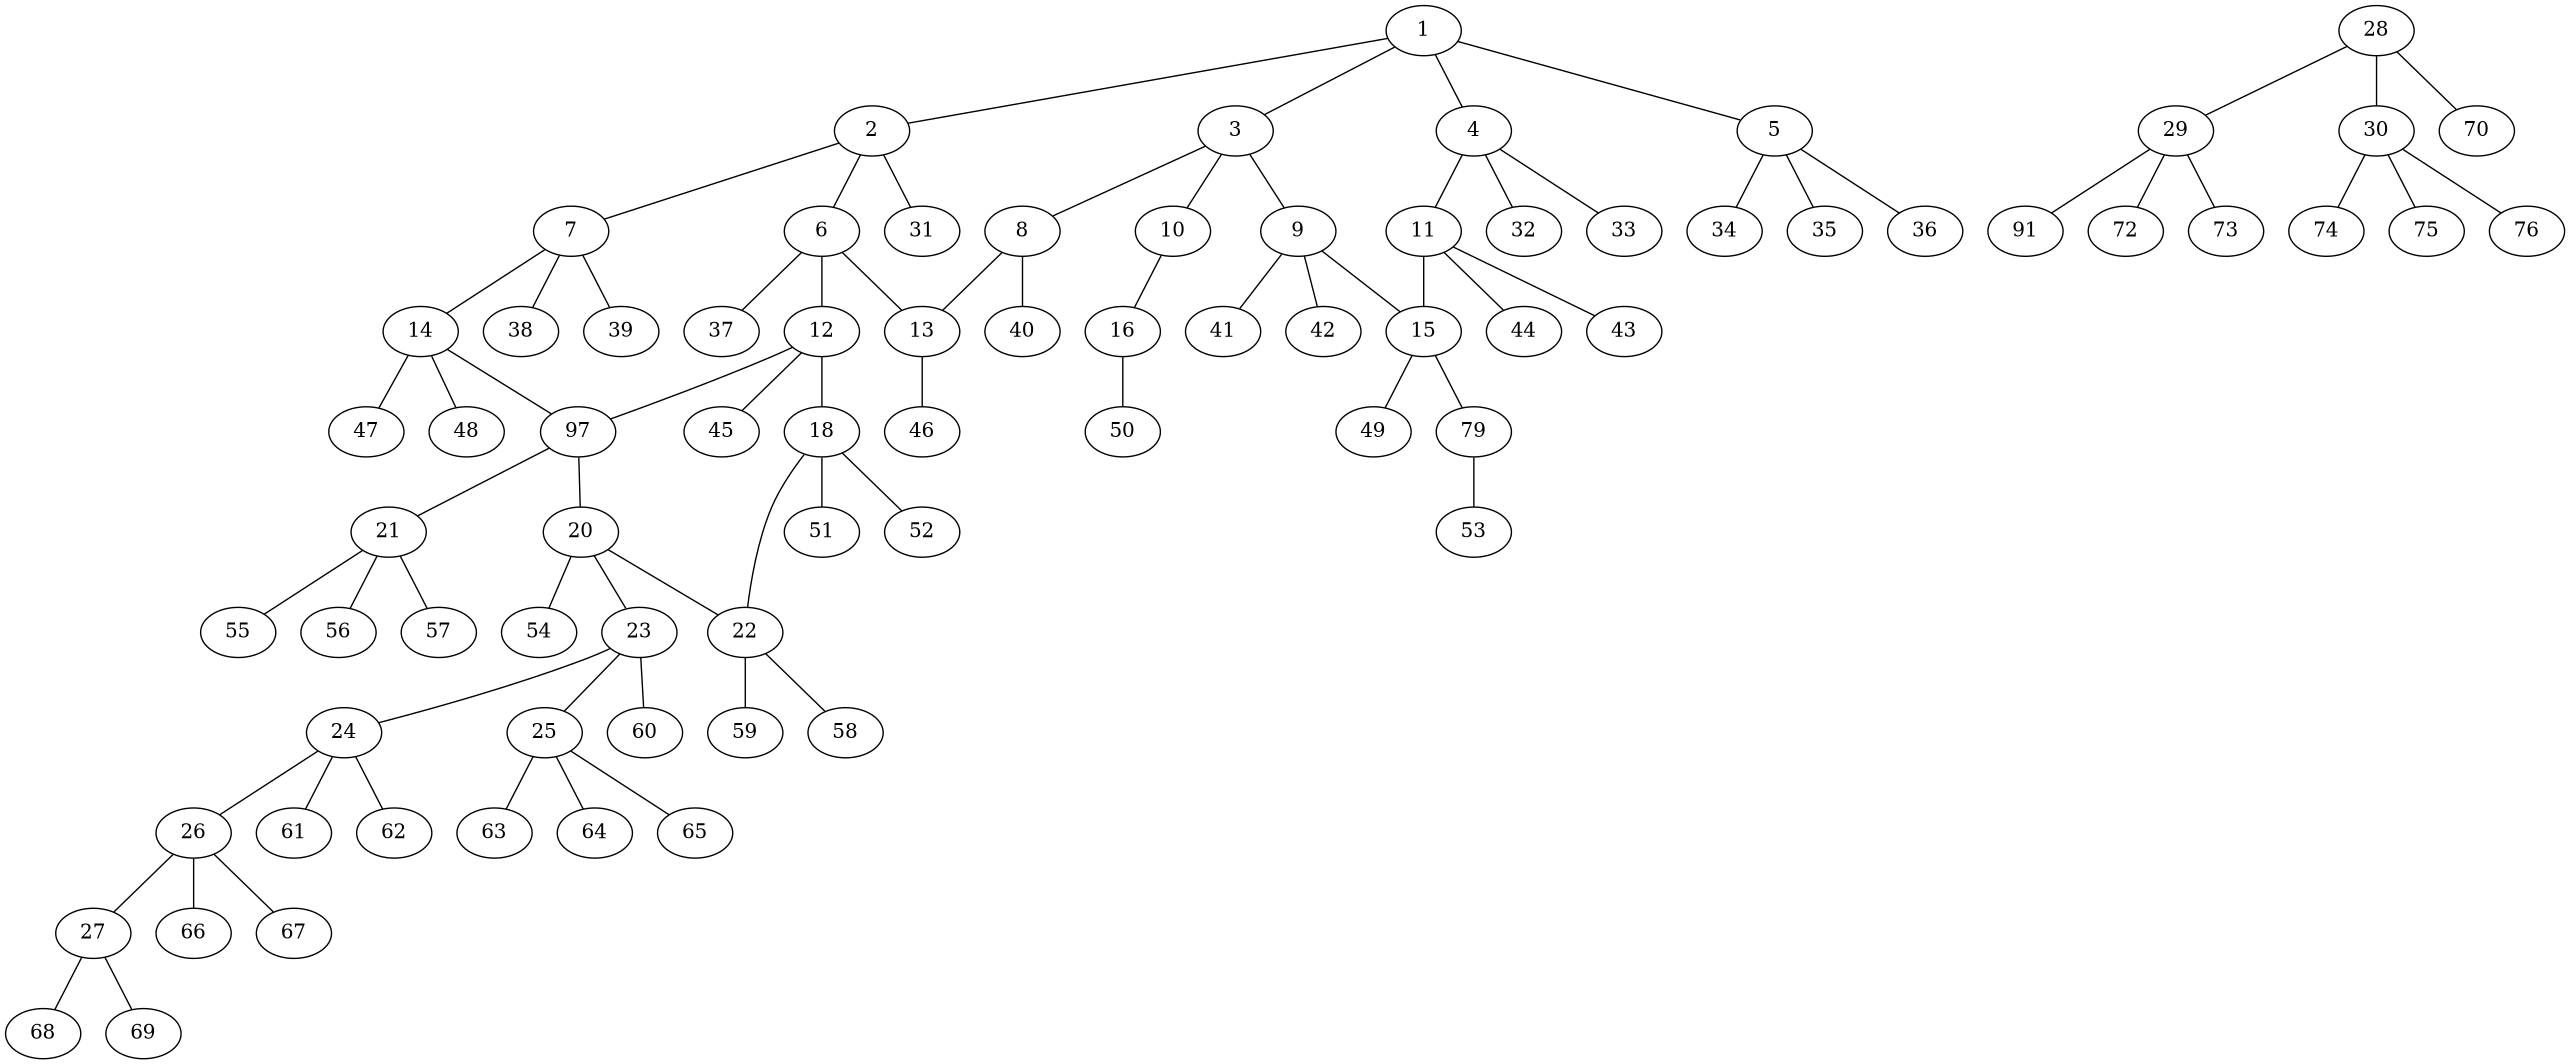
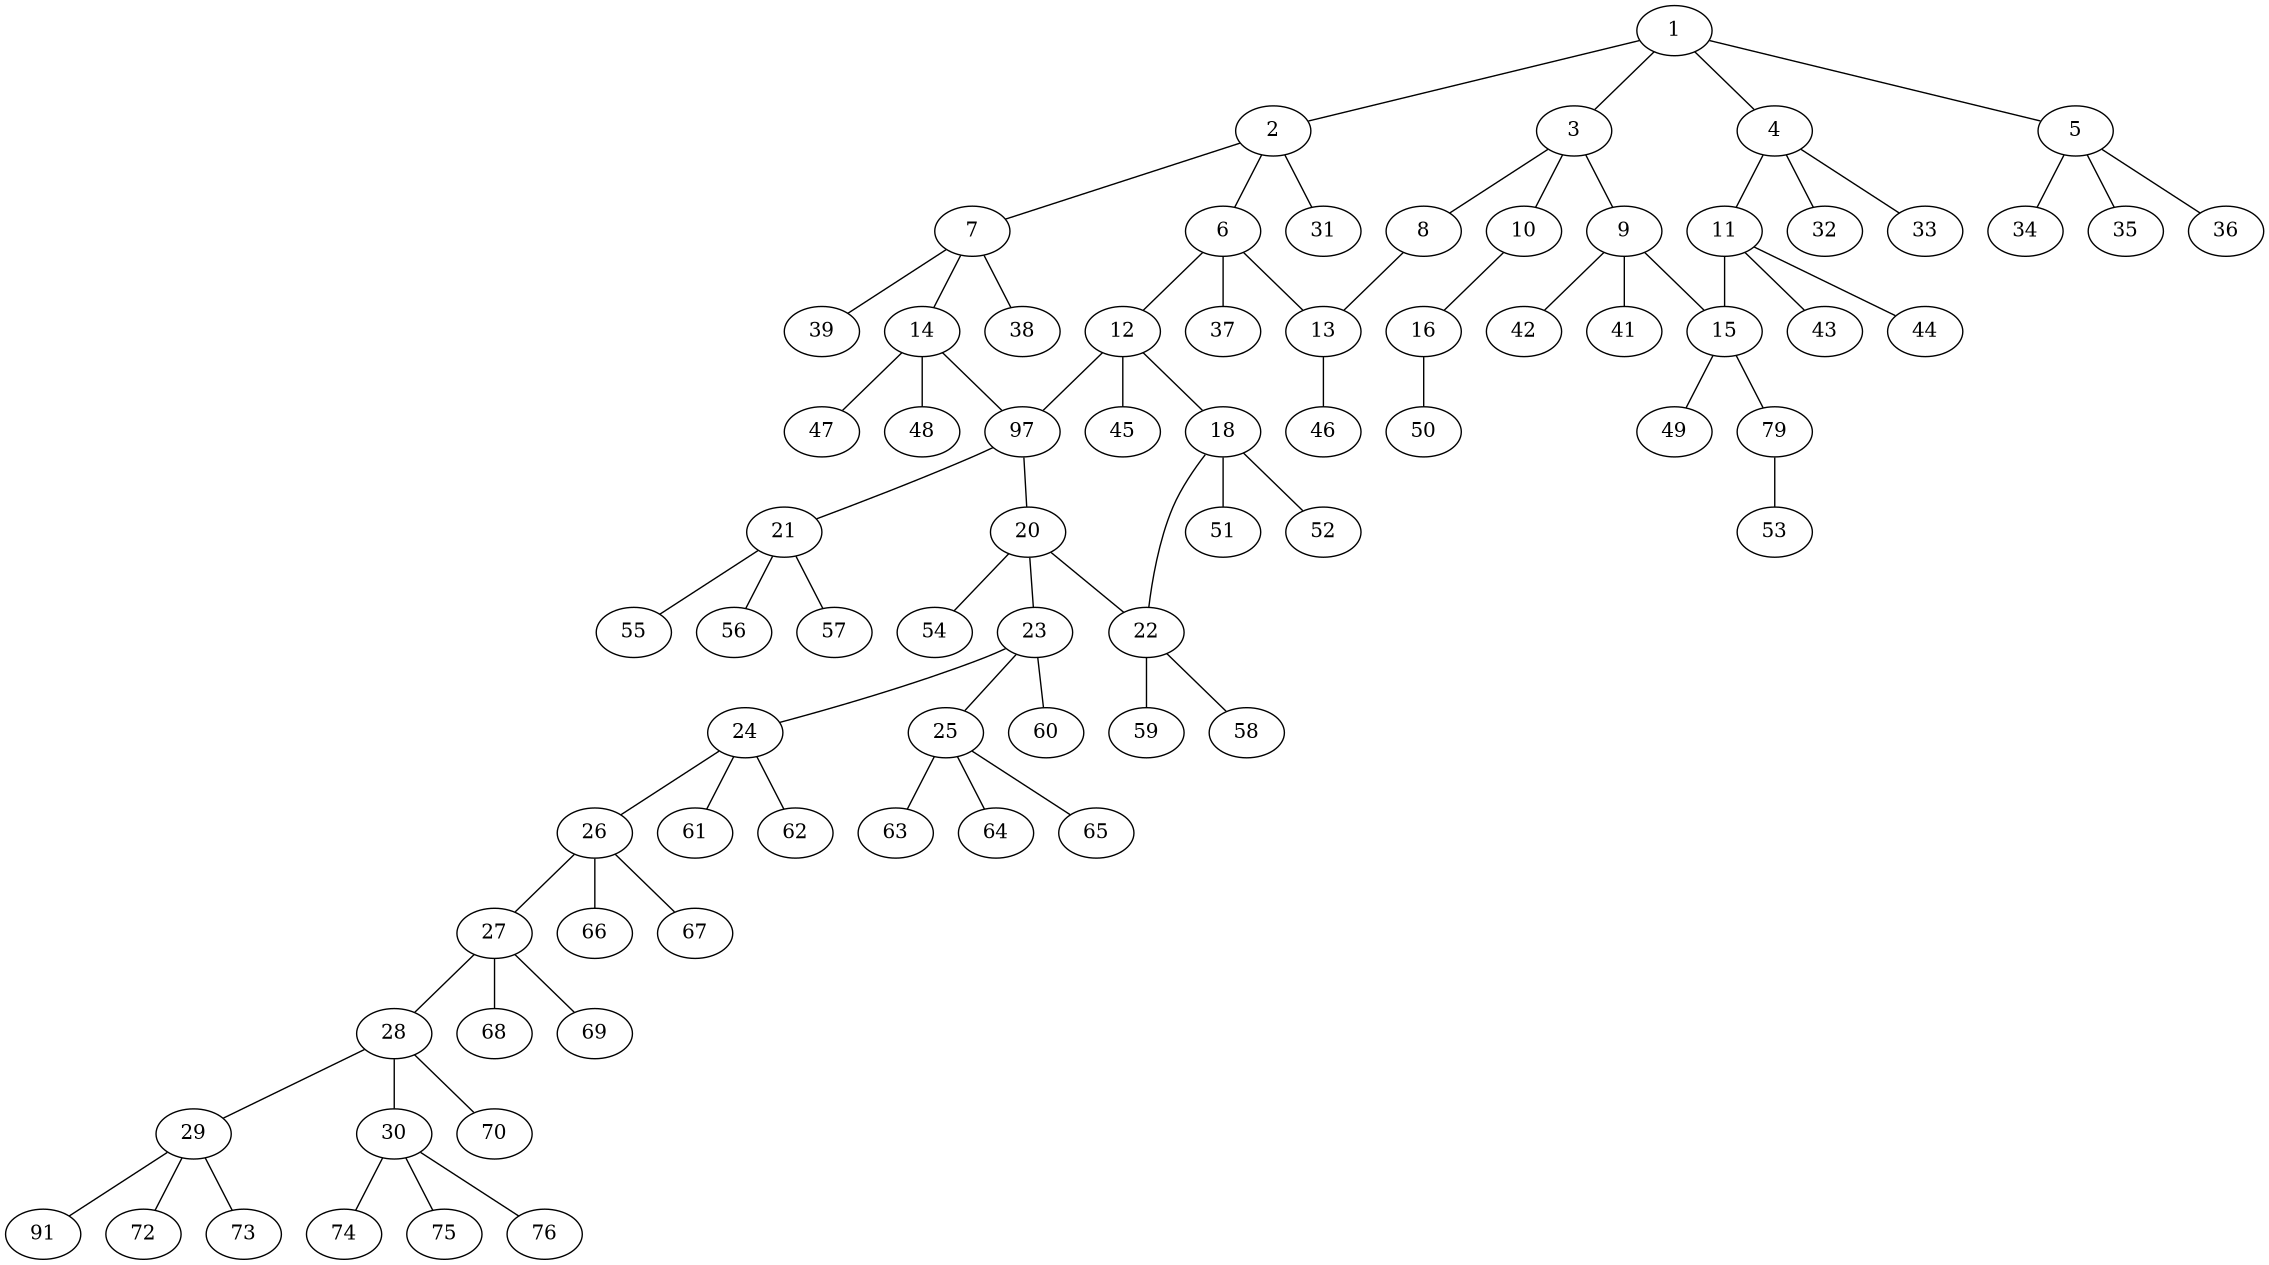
node "40": removed
edge "27" -- "28": added
